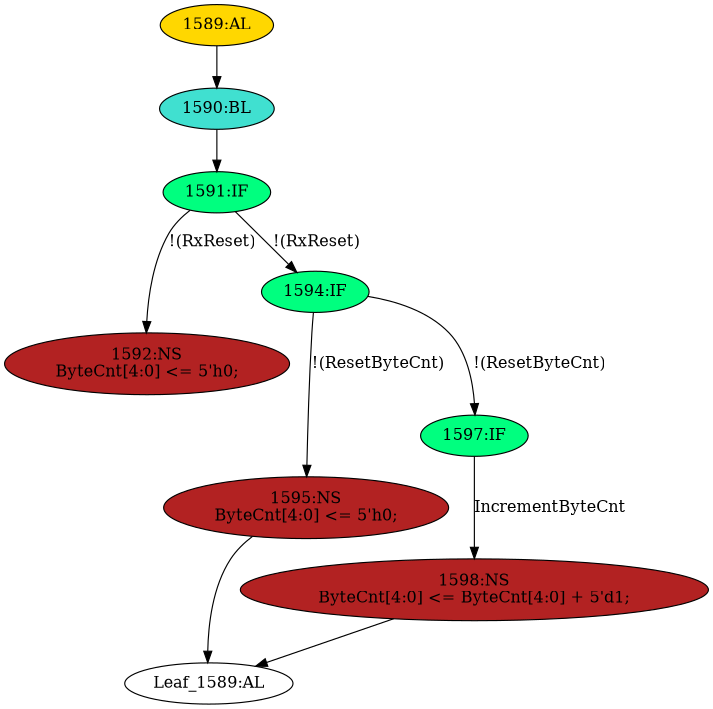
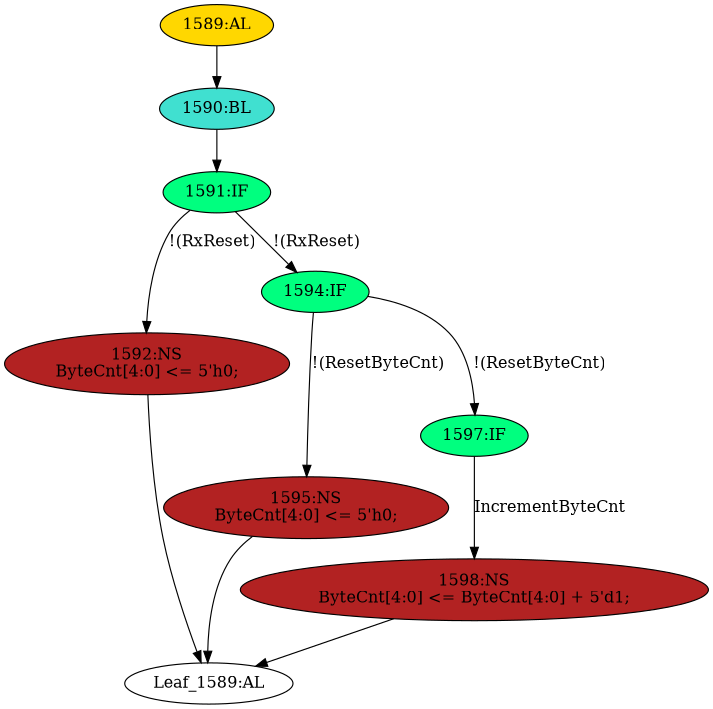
edge "1592:NS ByteCnt[4:0] <= 5'h0;" -> "Leaf_1589:AL": added
